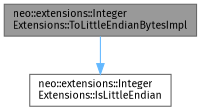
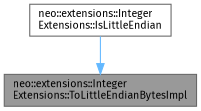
edge "neo::extensions::Integer Extensions::ToLittleEndianBytesImpl" -> "neo::extensions::Integer Extensions::IsLittleEndian": reversed
